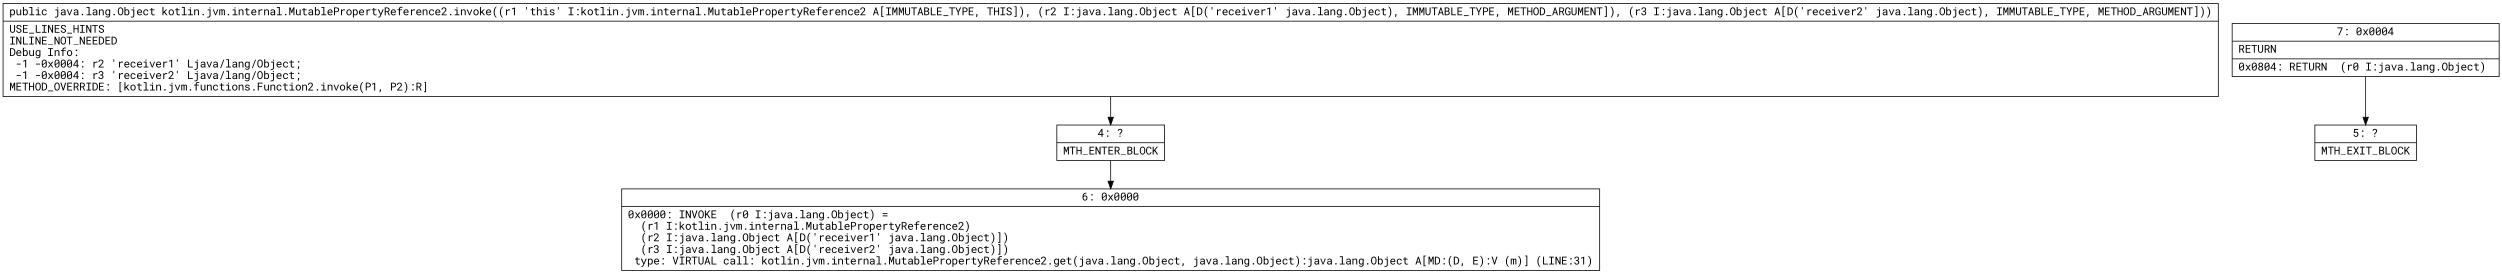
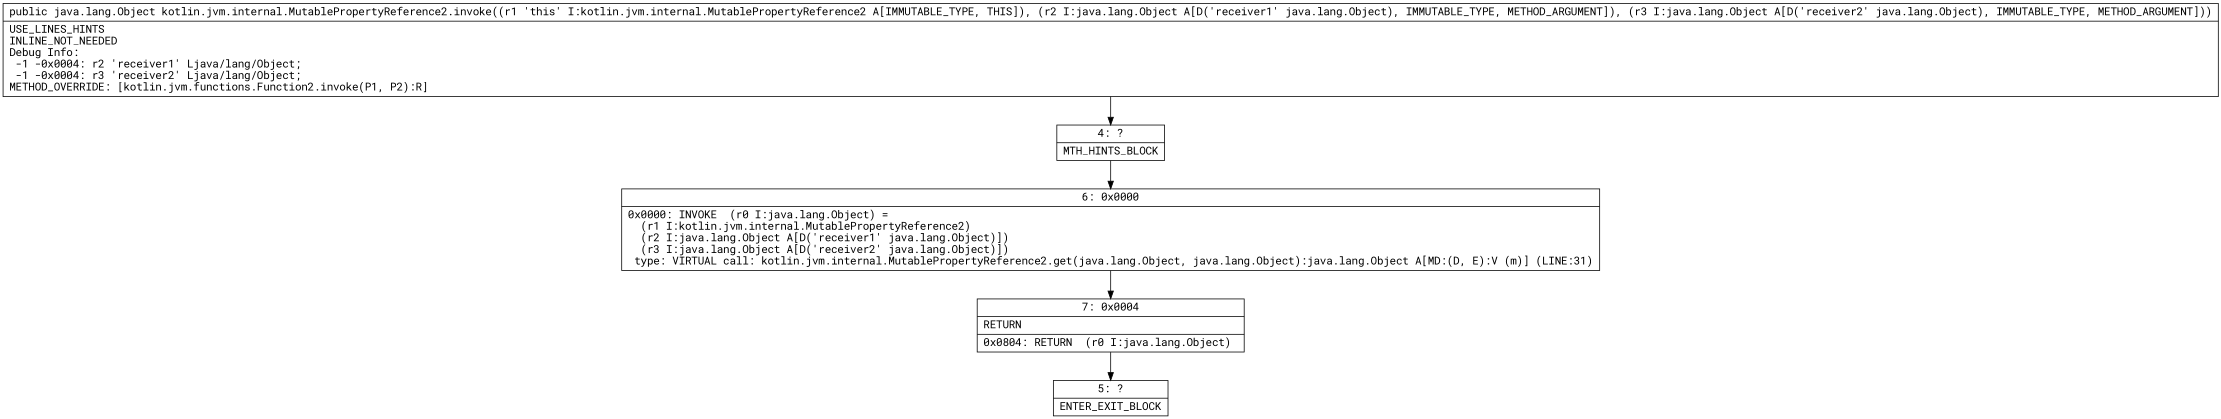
node "4: ?": text "MTH_ENTER_BLOCK" -> "MTH_HINTS_BLOCK"
node "5: ?": text "MTH_EXIT_BLOCK" -> "ENTER_EXIT_BLOCK"
edge "6: 0x0000" -> "7: 0x0004": added
